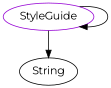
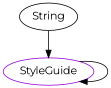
edge "StyleGuide" -> "String": reversed
